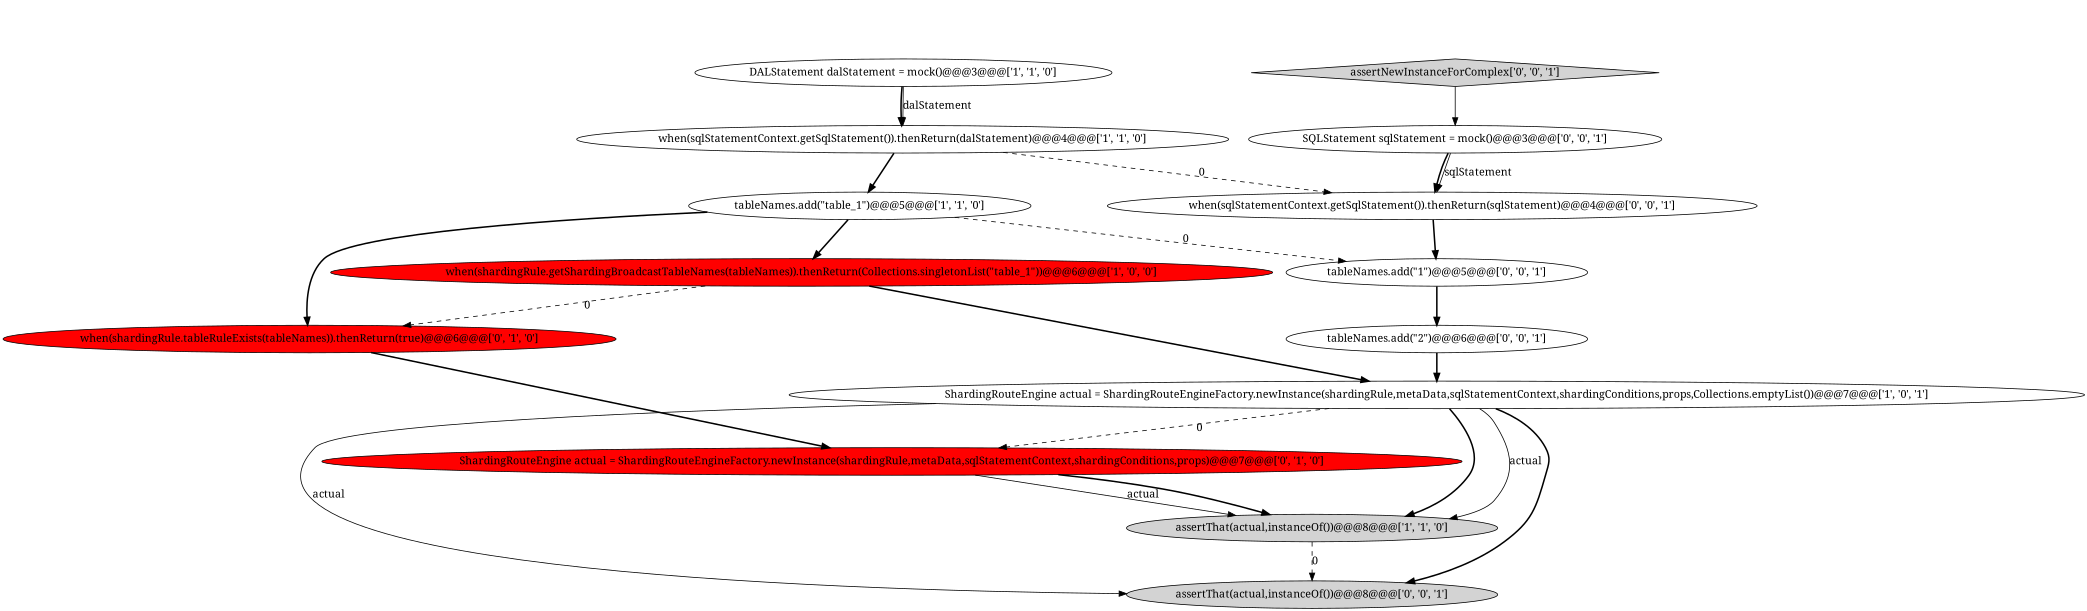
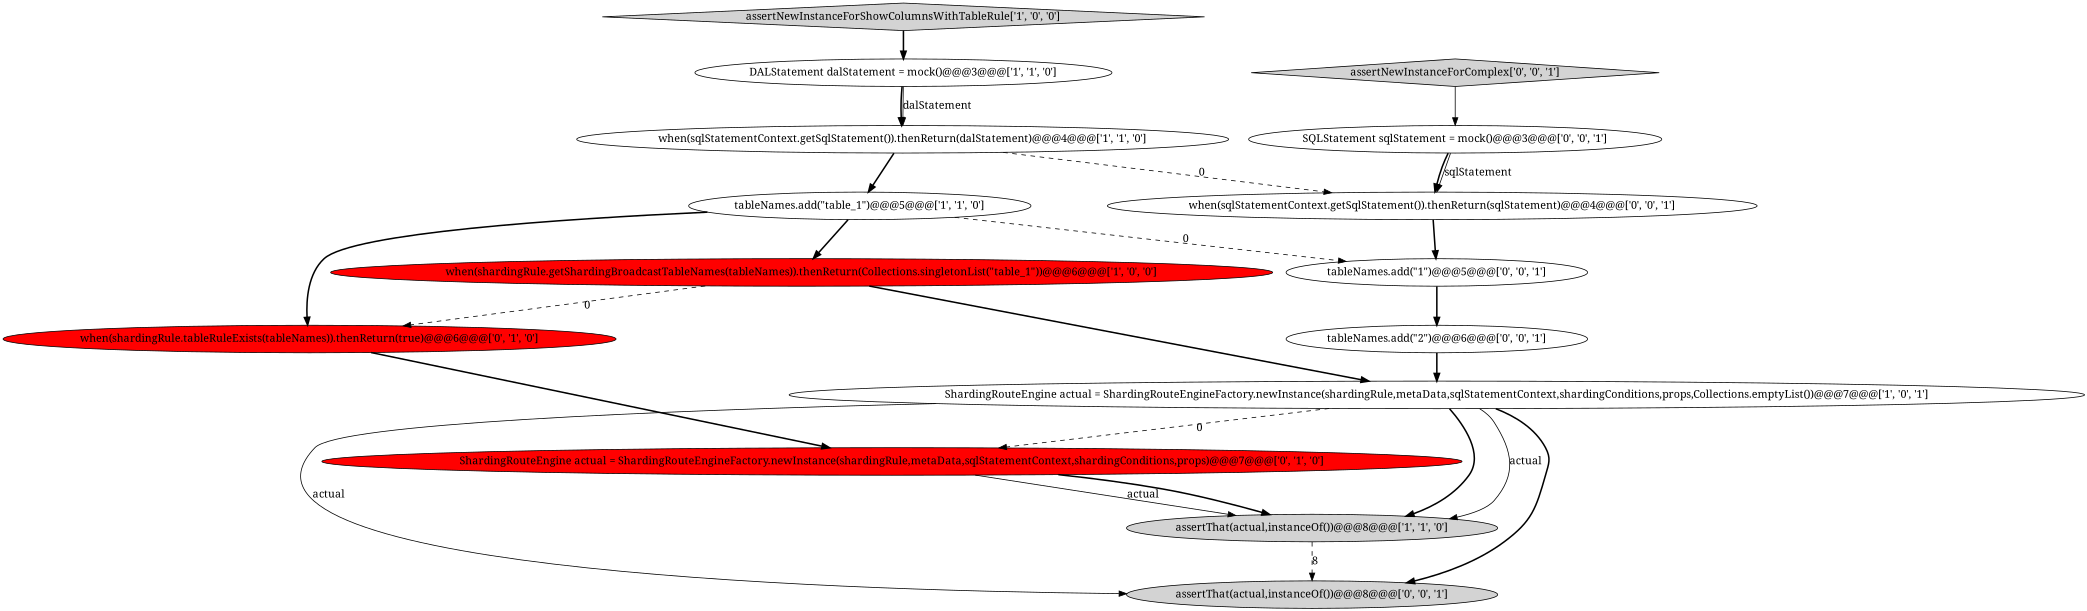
node "assertNewInstanceForShowColumnsWithTableRule['1', '0', '0']": added
edge "assertThat(actual,instanceOf())@@@8@@@['1', '1', '0']" -> "assertThat(actual,instanceOf())@@@8@@@['0', '0', '1']": label "0" -> "8"
